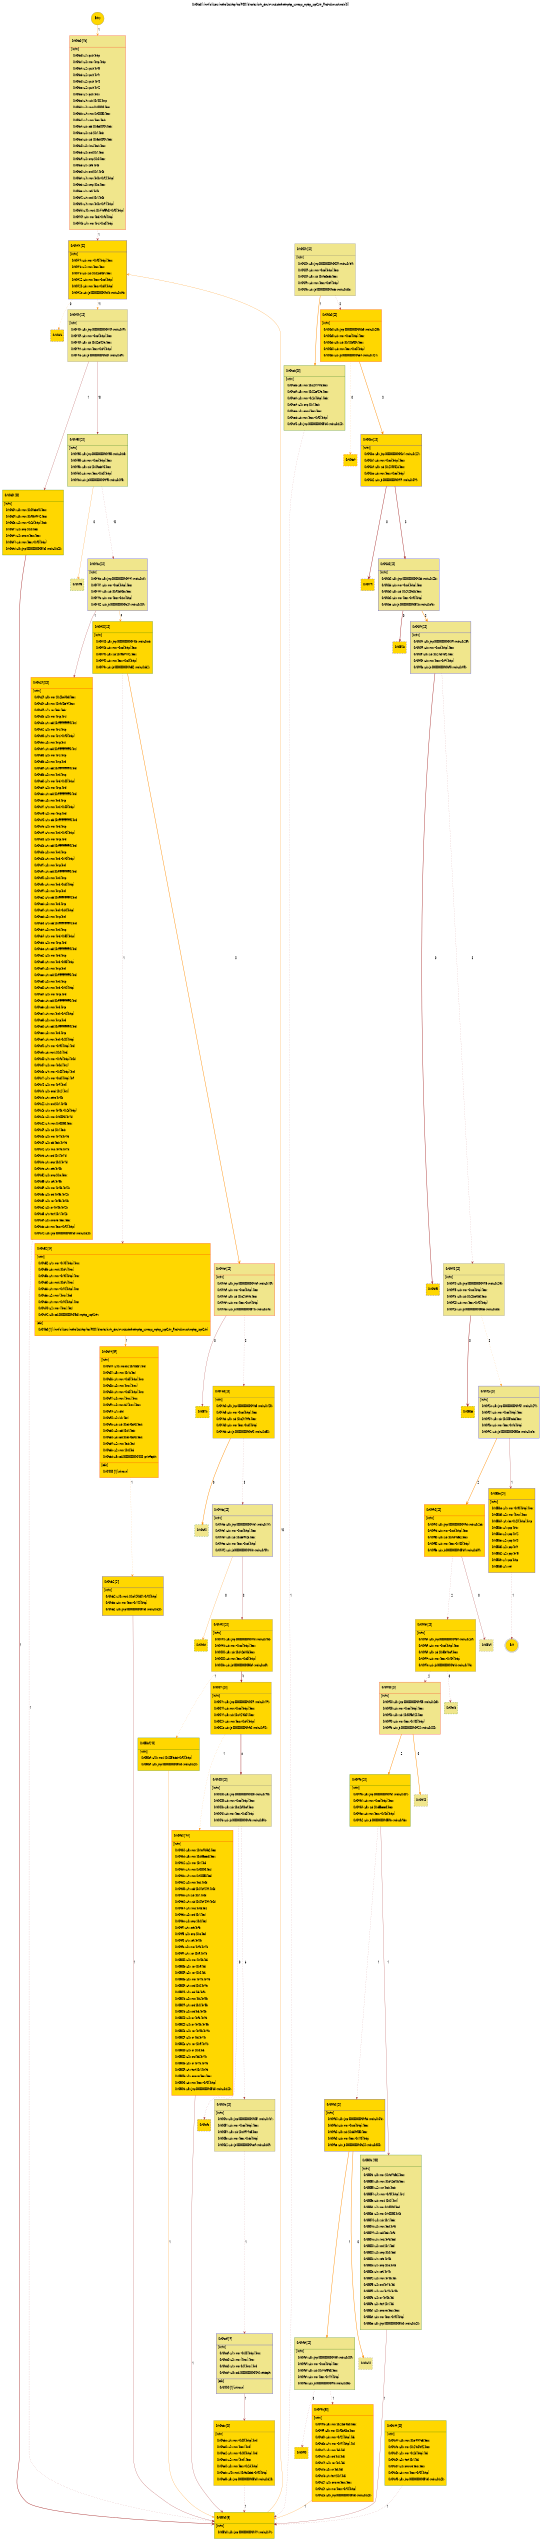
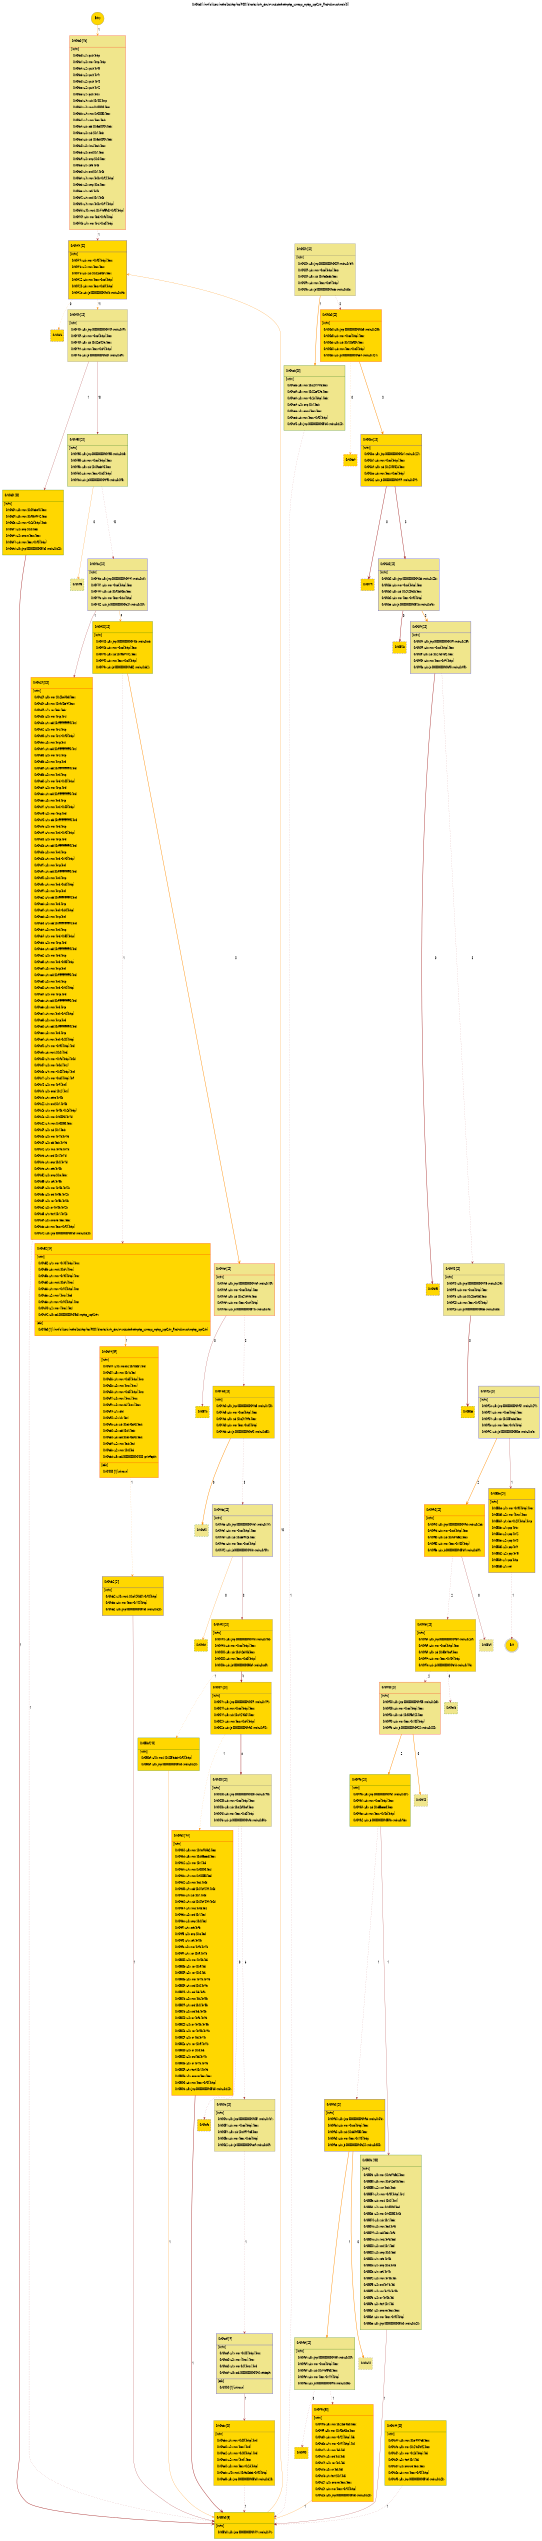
edge "0x404910 [28]" -> "0x40492c [28]": removed, label "3"
edge "0x404fb8 [147]" -> "0x4051c0 [5]": style solid -> bold
